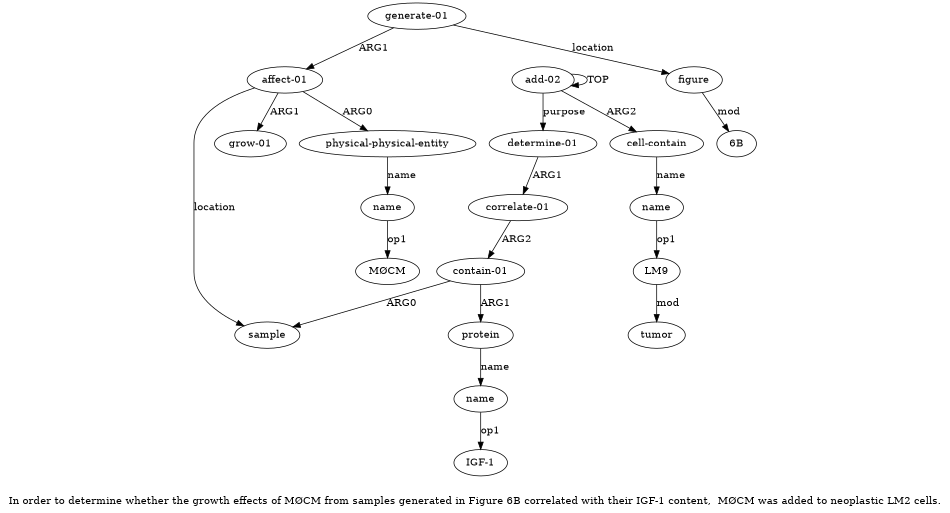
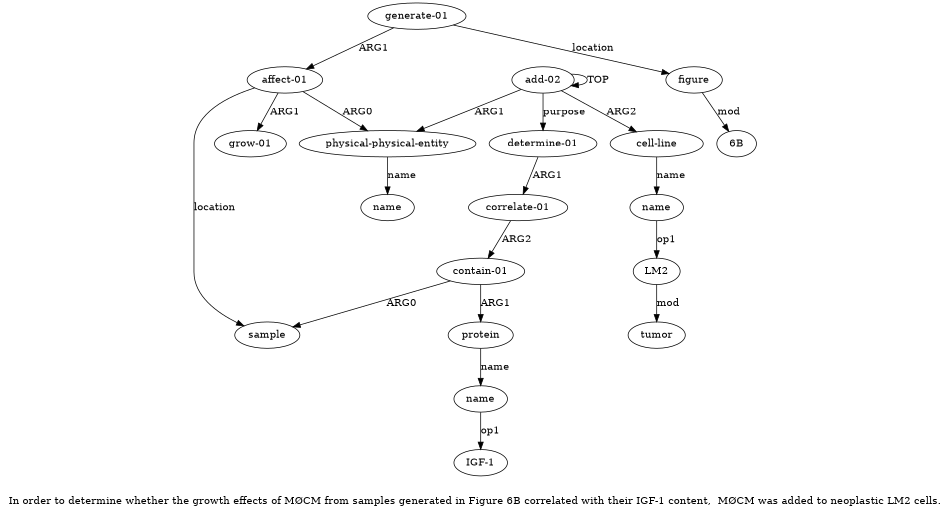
edge "add-02" -> "physical-physical-entity": added, label "ARG1"
node "cell-contain": label "cell-contain" -> "cell-line"
node "MØCM": removed
node "LM9": label "LM9" -> "LM2"
